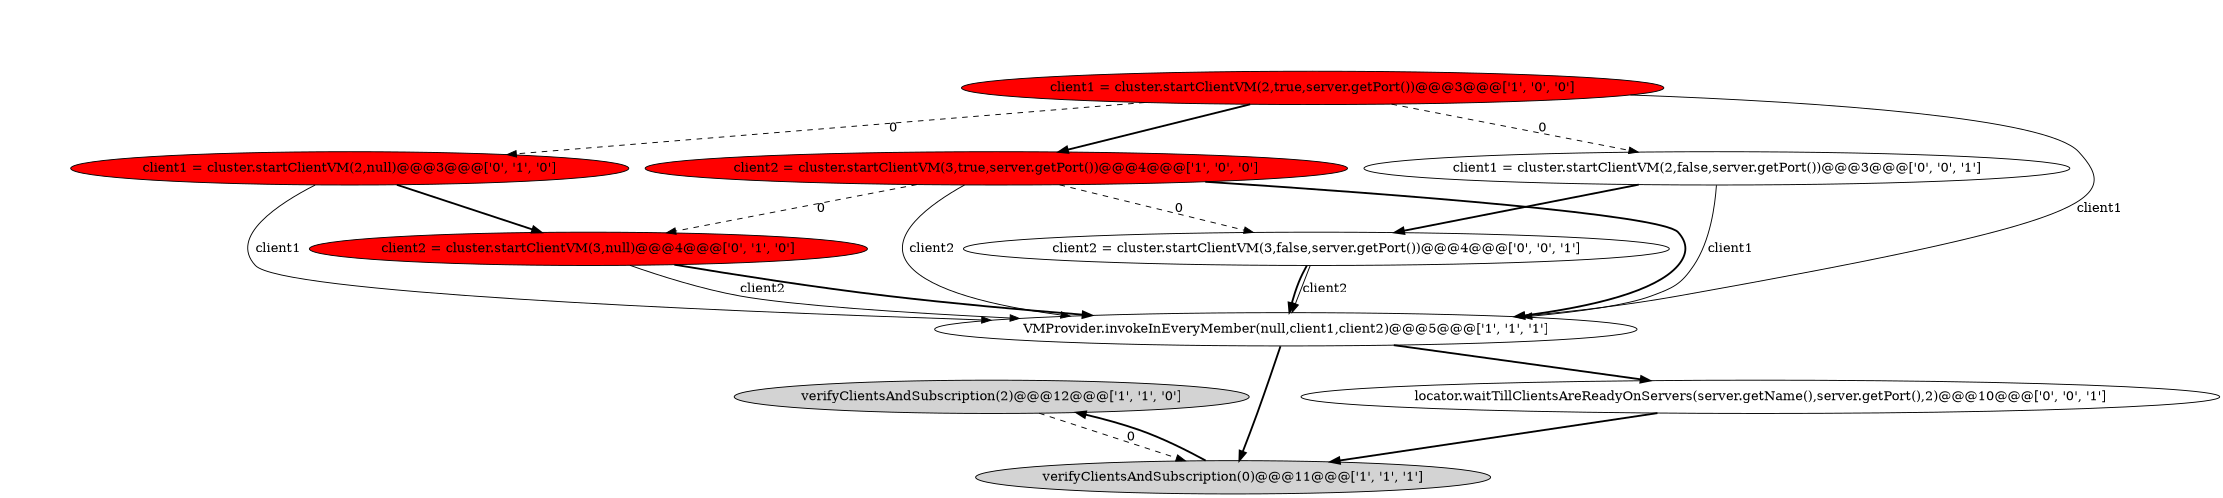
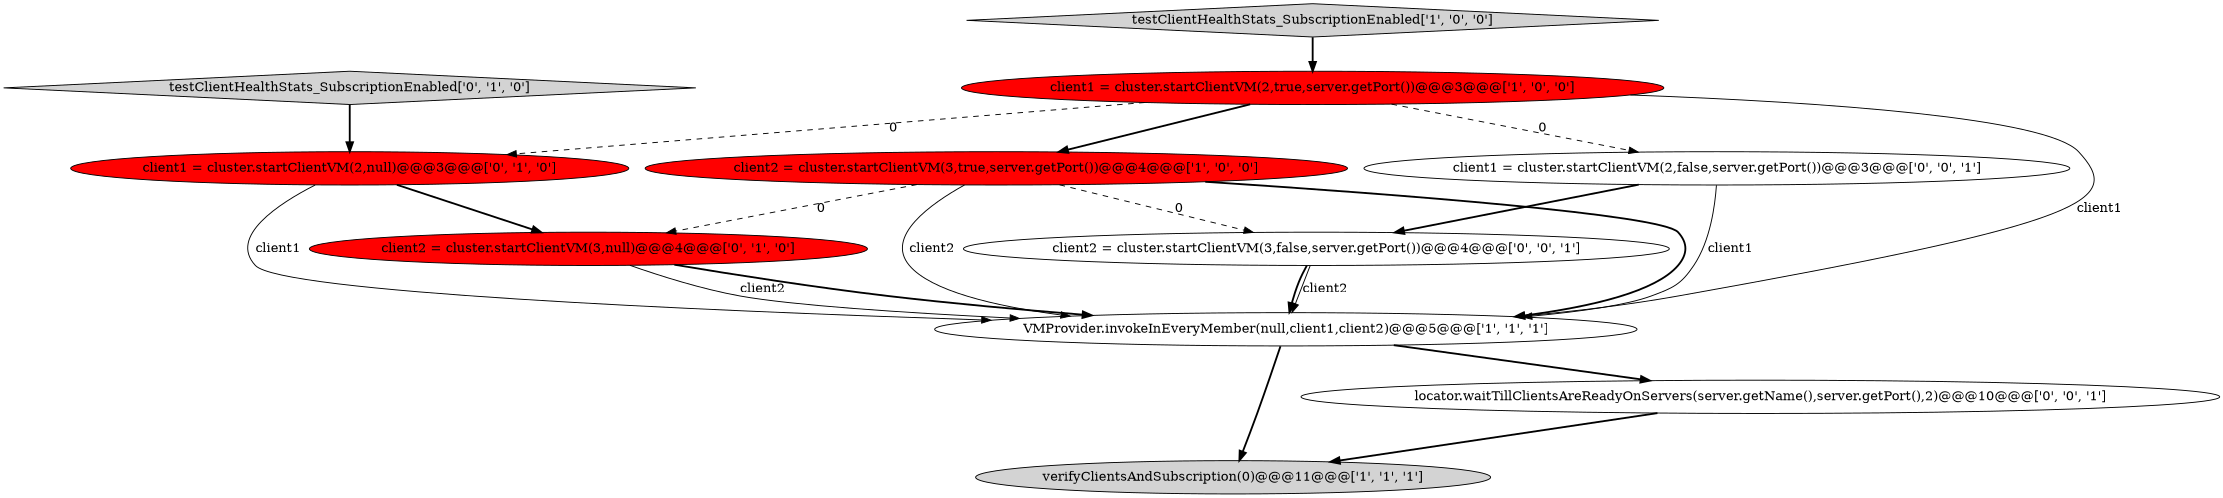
node "testClientHealthStats_SubscriptionEnabled['1', '0', '0']": added
node "testClientHealthStats_SubscriptionEnabled['0', '1', '0']": added
node "verifyClientsAndSubscription(2)@@@12@@@['1', '1', '0']": removed
